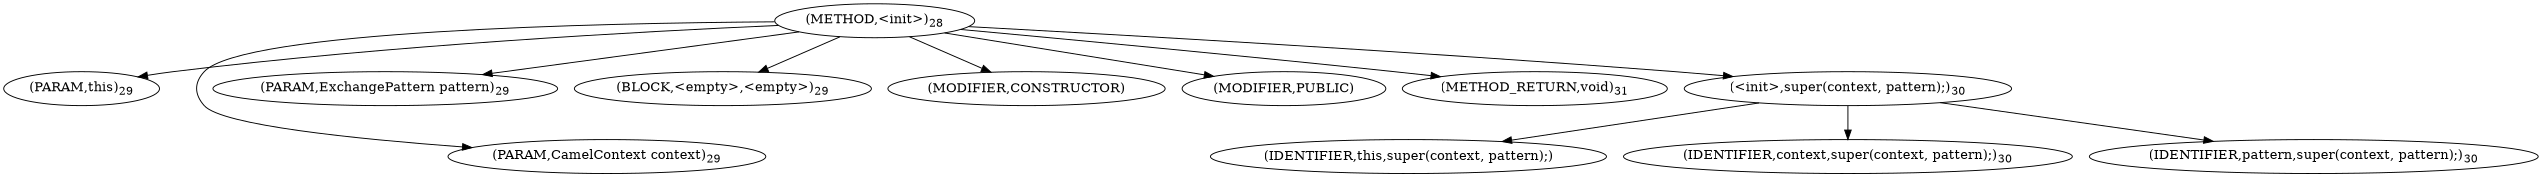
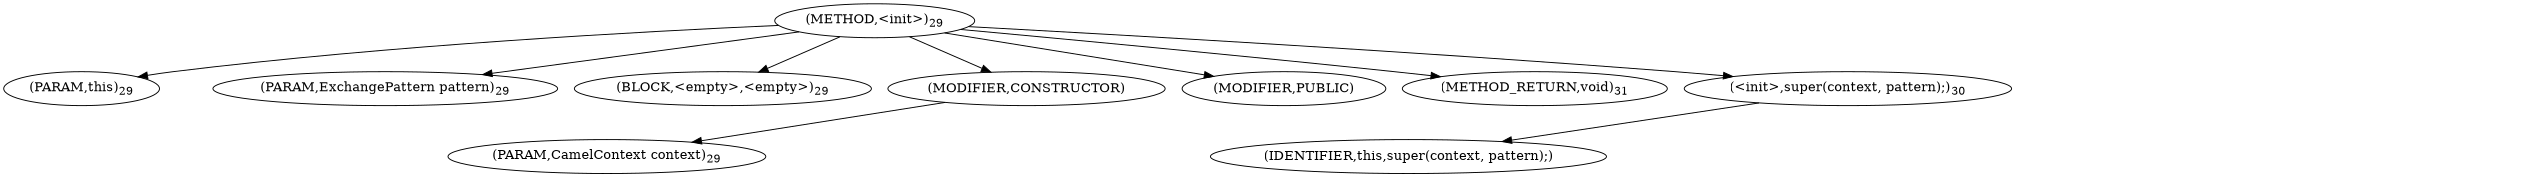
node "(METHOD,<init>)": text "28" -> "29"
edge "(METHOD,<init>)" -> "(PARAM,CamelContext context)": now "(MODIFIER,CONSTRUCTOR)" -> "(PARAM,CamelContext context)"
node "(IDENTIFIER,context,super(context, pattern);)": removed
node "(IDENTIFIER,pattern,super(context, pattern);)": removed
